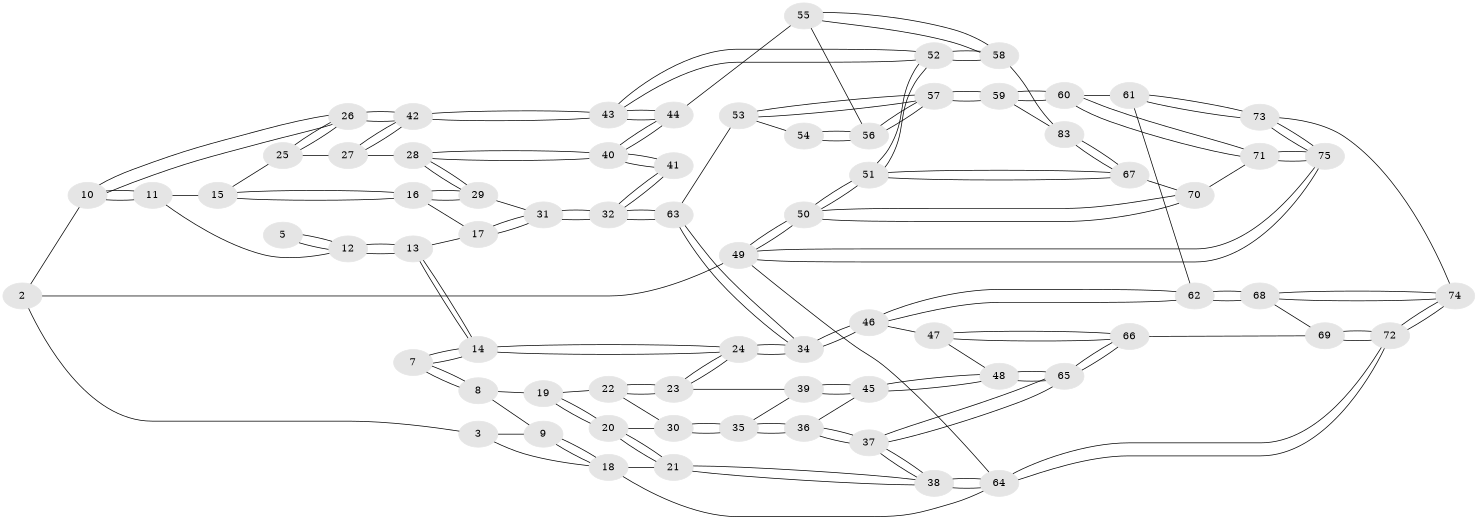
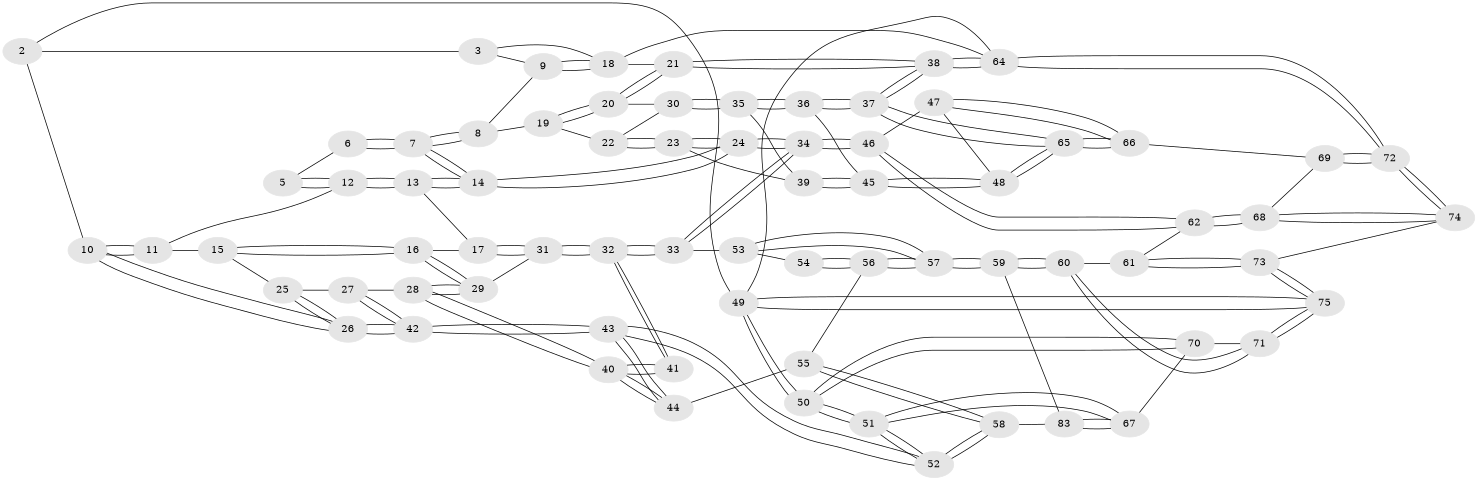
node "6": added
node "63": label "63" -> "33"
